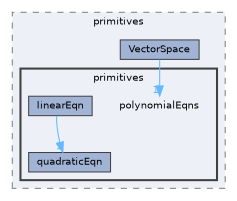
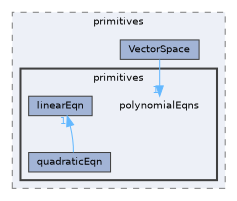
edge "linearEqn" -> "quadraticEqn": reversed
